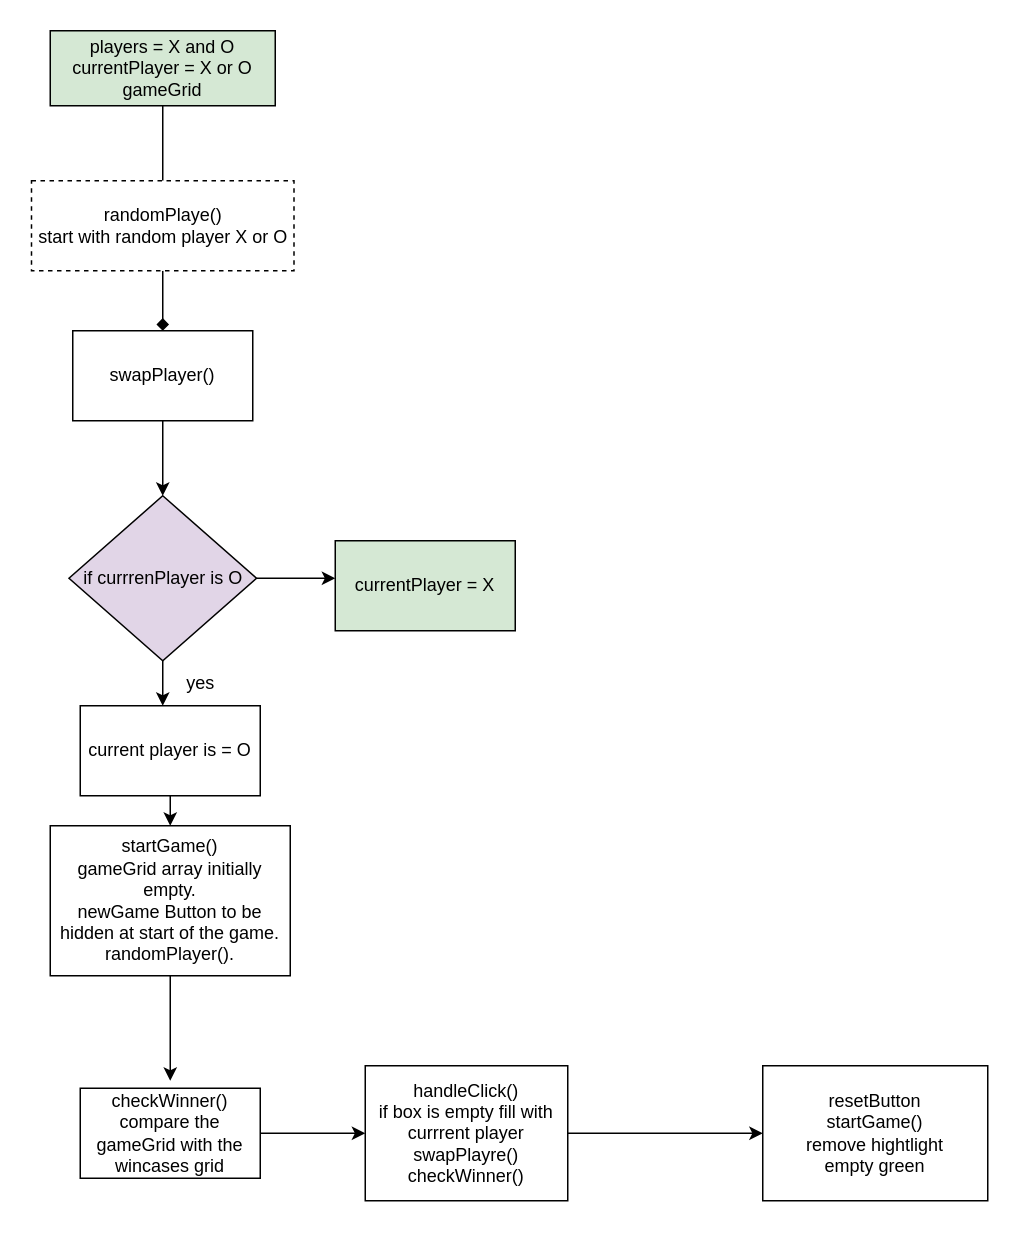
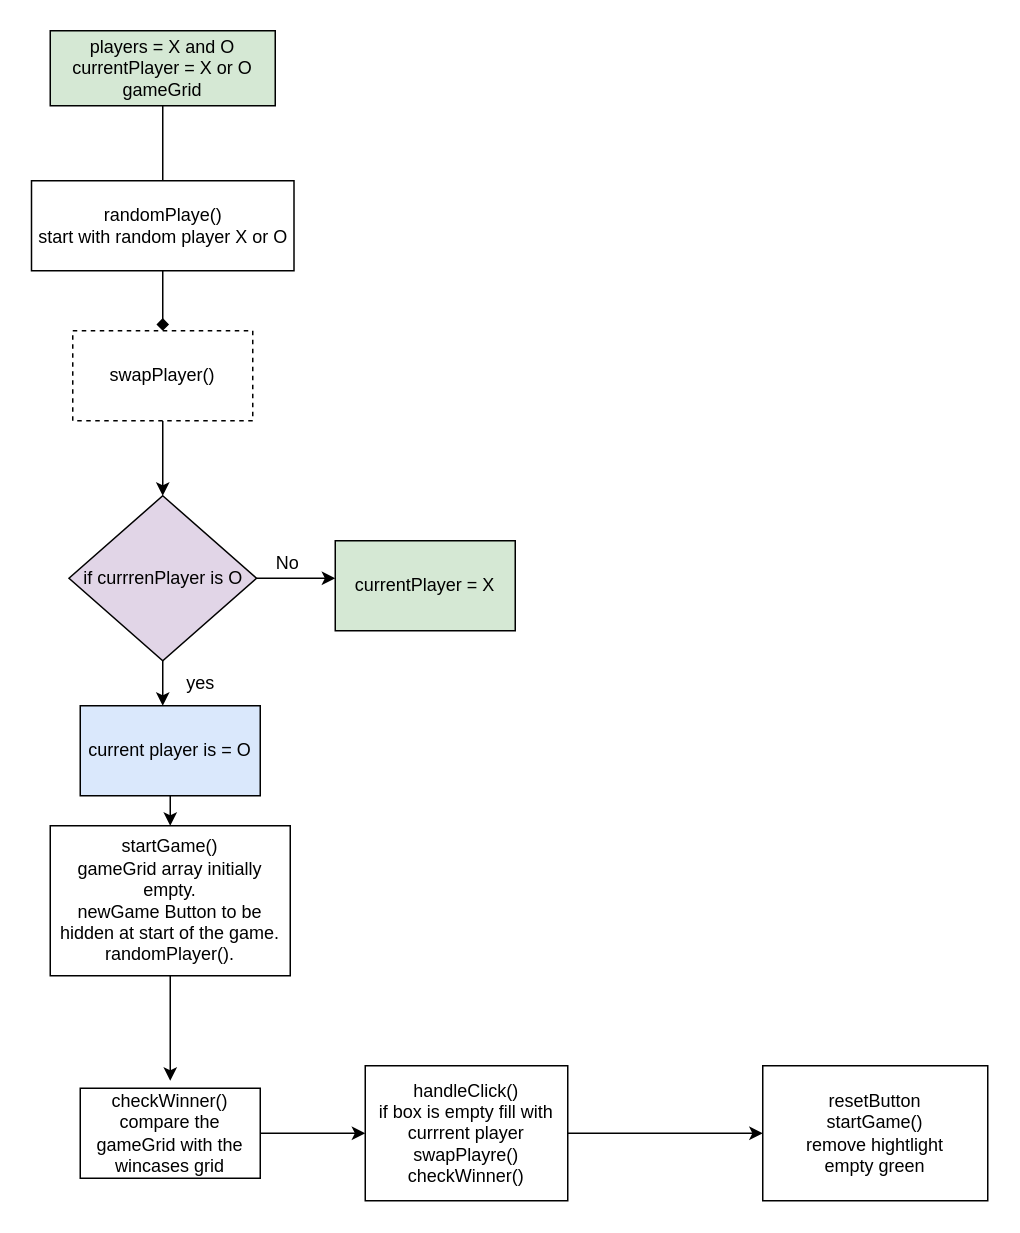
node "randomPlaye() start with random player X or O": style dashed -> solid
node "swapPlayer()": style solid -> dashed
node "No": added
node "current player is = O": fillcolor #ffffff -> #dae8fc
